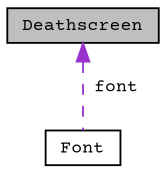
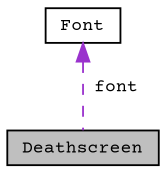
edge "Font" -> "Deathscreen": reversed
